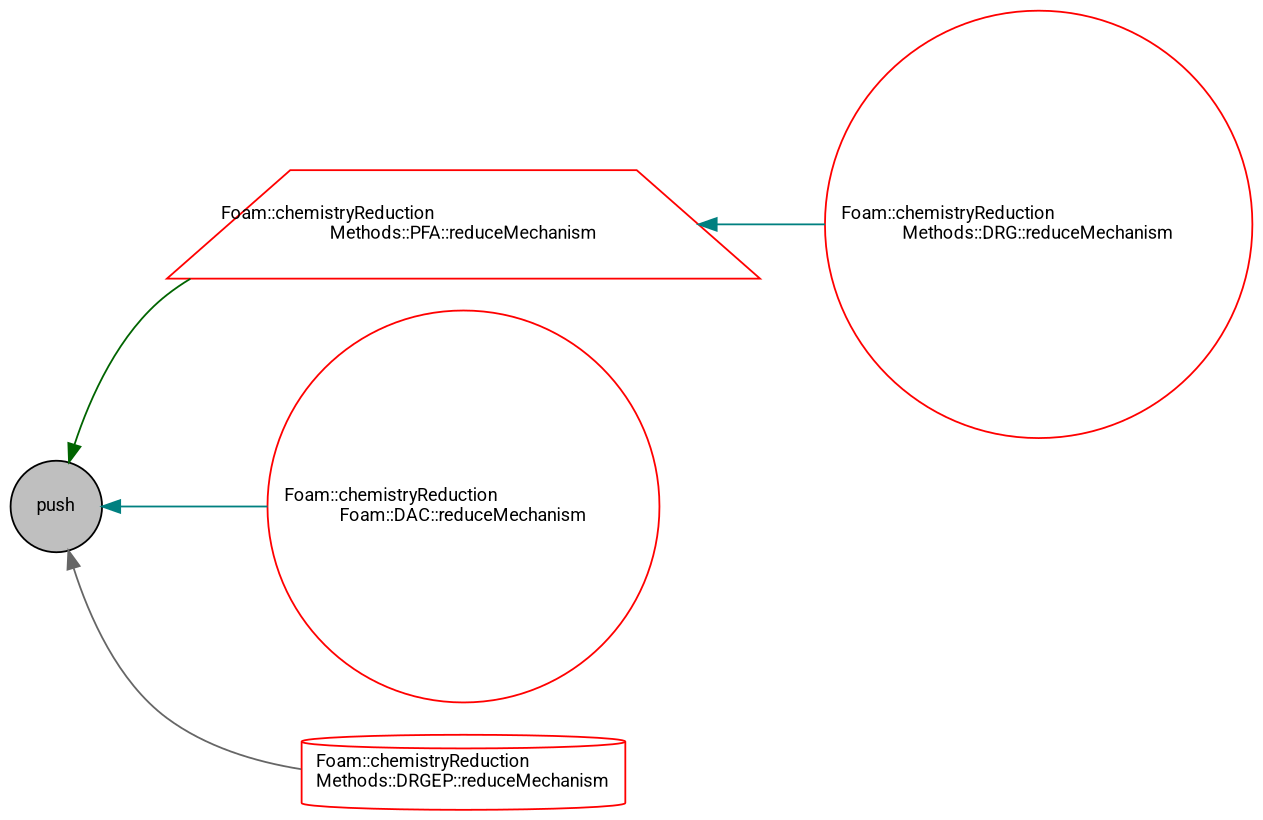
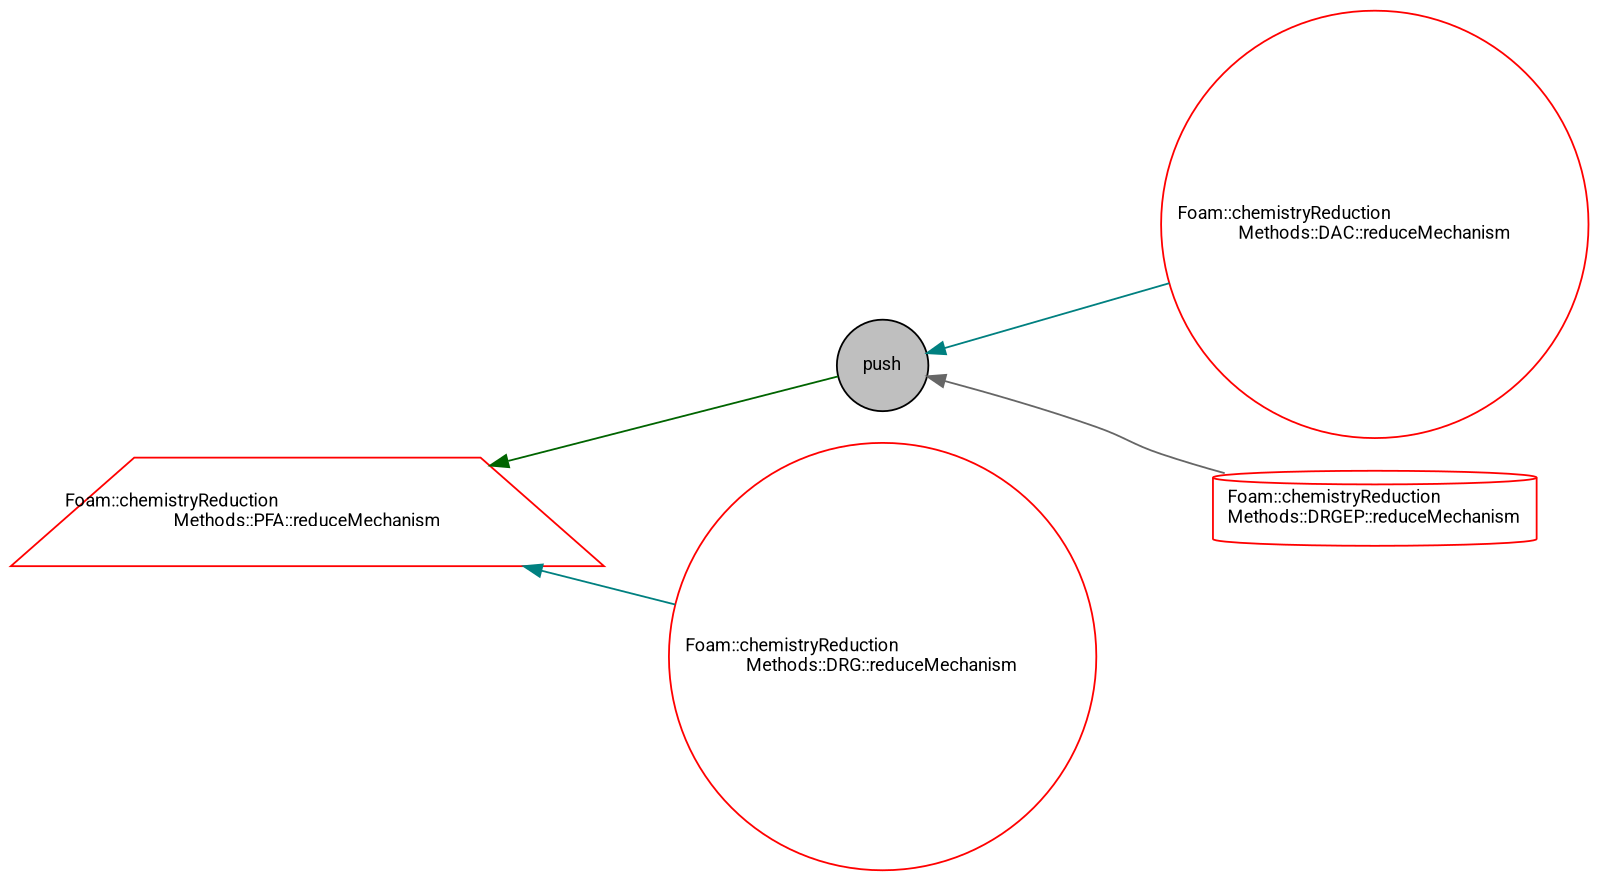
edge "Foam::chemistryReduction Methods::PFA::reduceMechanism" -> "push": reversed
node "Foam::chemistryReduction Foam::DAC::reduceMechanism": label "Foam::chemistryReduction Foam::DAC::reduceMechanism" -> "Foam::chemistryReduction Methods::DAC::reduceMechanism"
